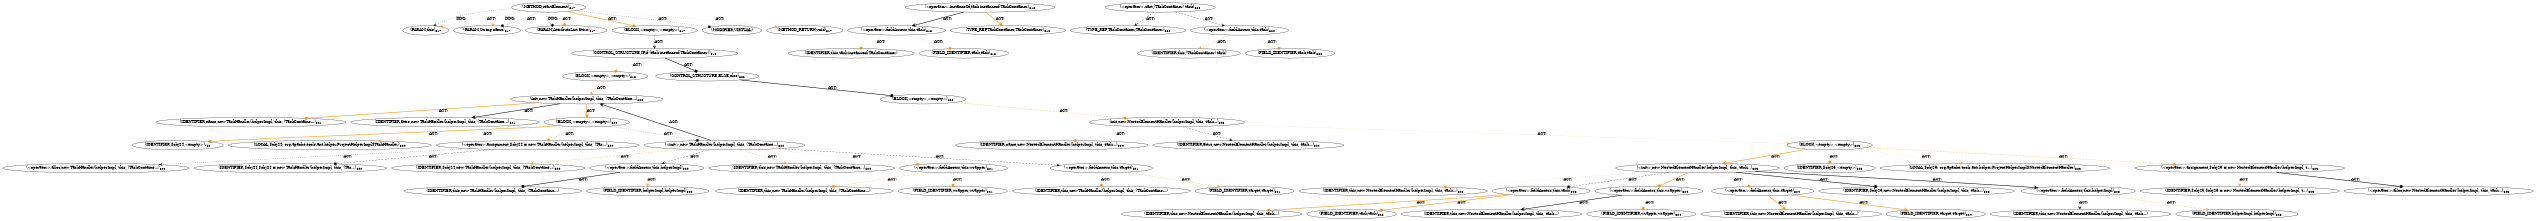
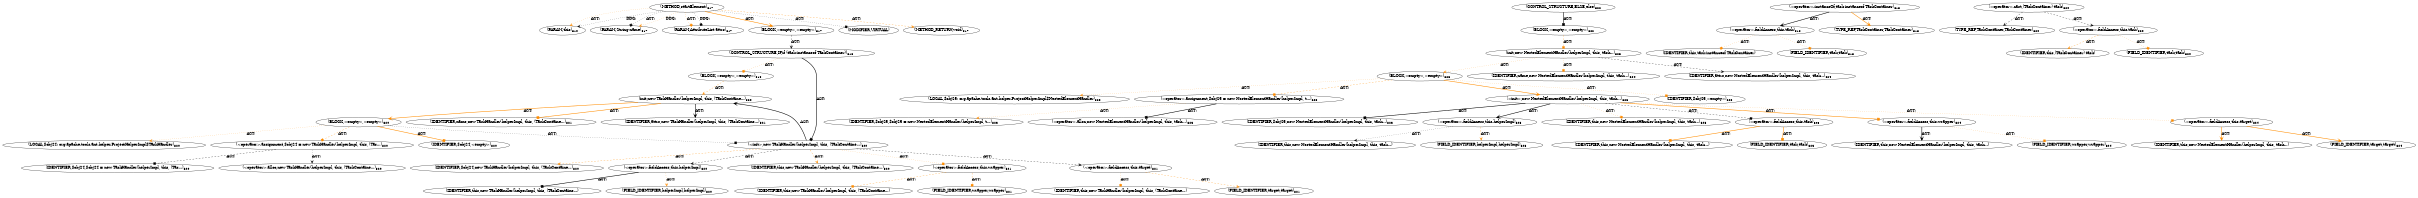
edge "(METHOD,startElement)" -> "(METHOD_RETURN,void)": style dotted -> dashed
node "(PARAM,this)": text "817" -> "810"
edge "(CONTROL_STRUCTURE,IF,if (task instanceof TaskContainer))" -> "(CONTROL_STRUCTURE,ELSE,else)": now "(CONTROL_STRUCTURE,IF,if (task instanceof TaskContainer))" -> "(<init>,new TaskHandler(helperImpl, this, (TaskContaine...)"
node "(IDENTIFIER,$obj24,<empty>)": text "720" -> "820"
